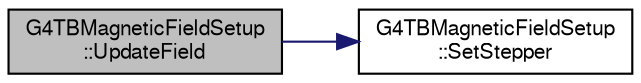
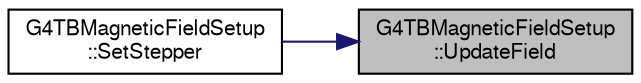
edge "G4TBMagneticFieldSetup ::UpdateField" -> "G4TBMagneticFieldSetup ::SetStepper": reversed
